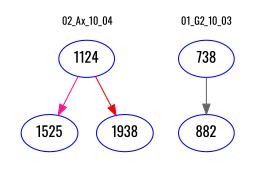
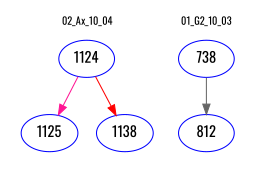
node "1525": label "1525" -> "1125"
node "1938": label "1938" -> "1138"
node "882": label "882" -> "812"
